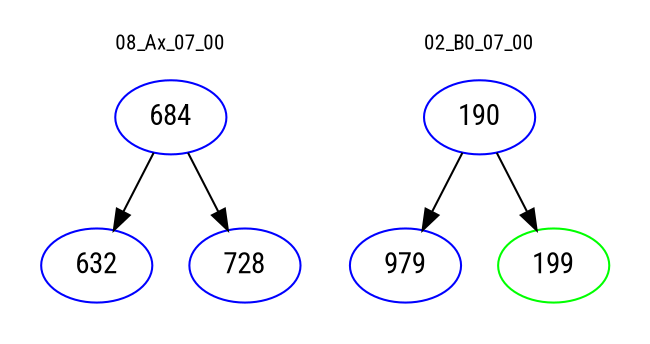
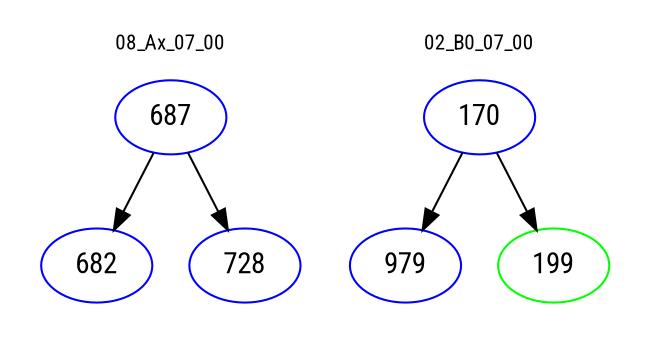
node "684": label "684" -> "687"
node "190": label "190" -> "170"
node "632": label "632" -> "682"
